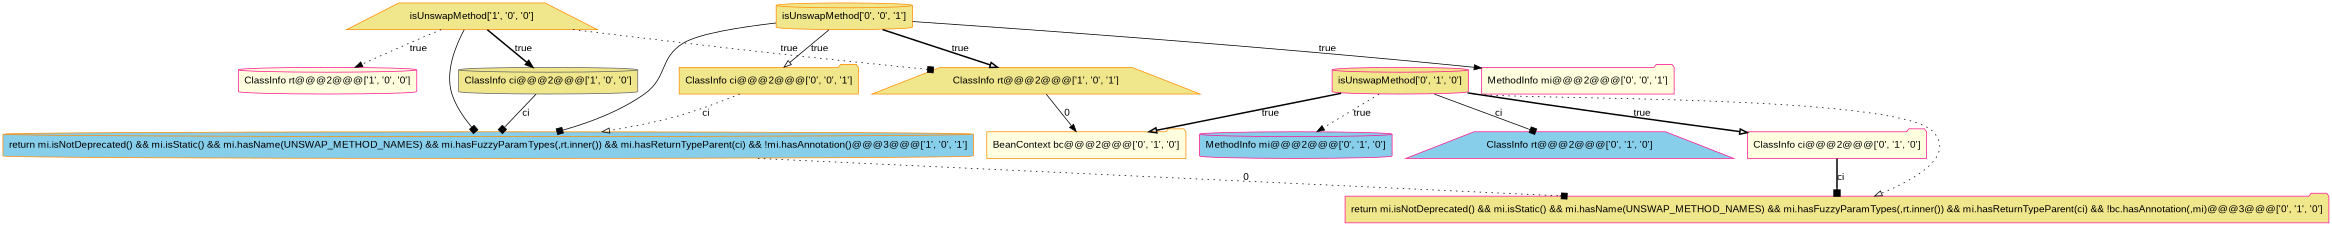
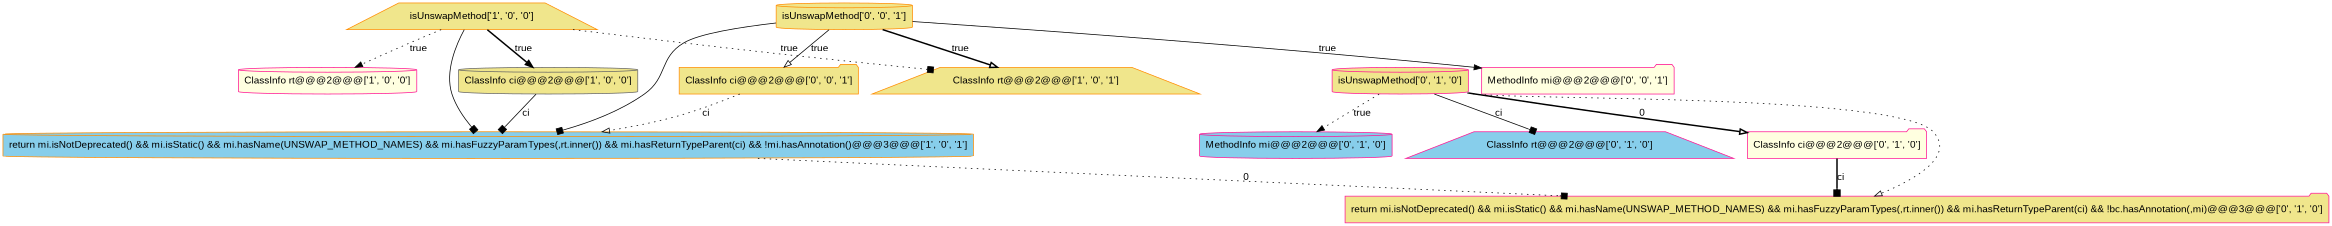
edge "isUnswapMethod['0', '1', '0']" -> "ClassInfo ci@@@2@@@['0', '1', '0']": label "true" -> "0"
node "BeanContext bc@@@2@@@['0', '1', '0']": removed
